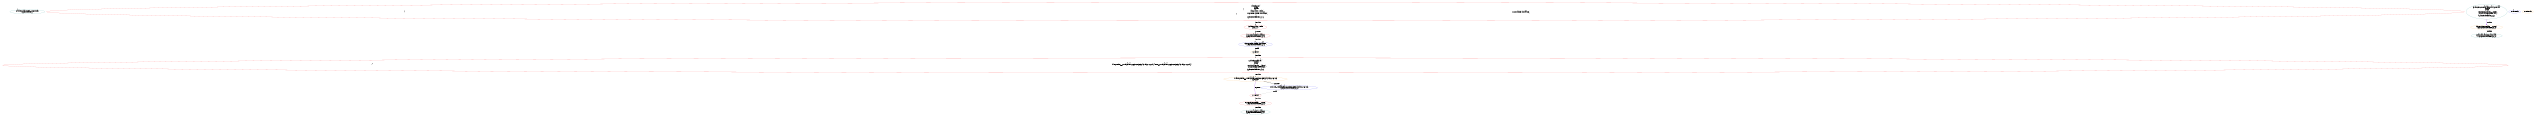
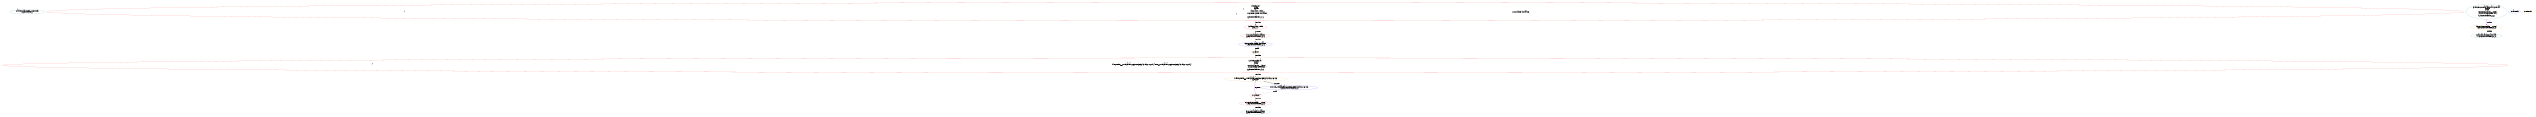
node "21_ end_if": label "21_ end_if" -> "21_ public_if"
